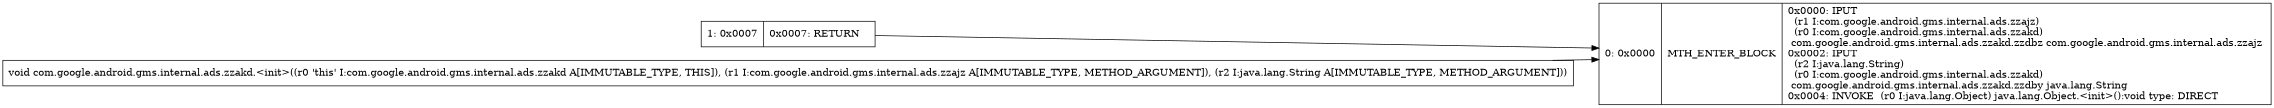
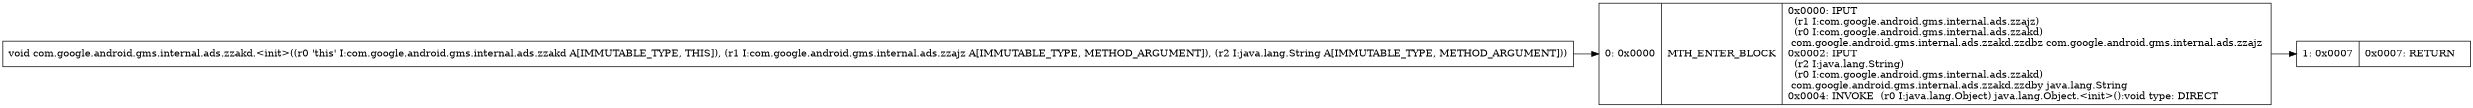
edge "1: 0x0007" -> "0: 0x0000": reversed
